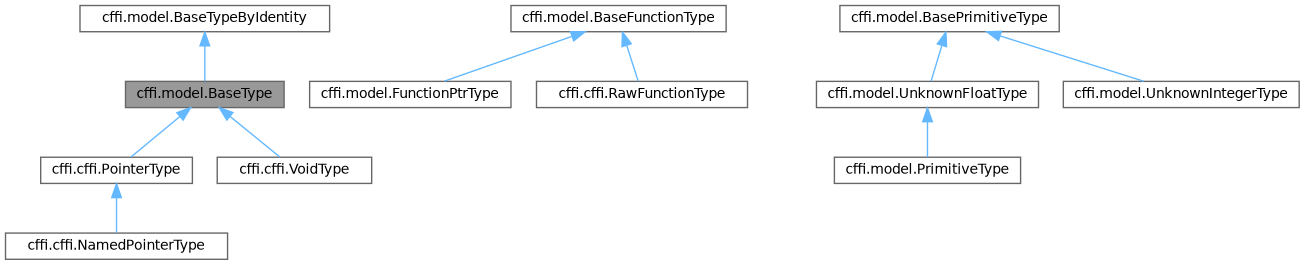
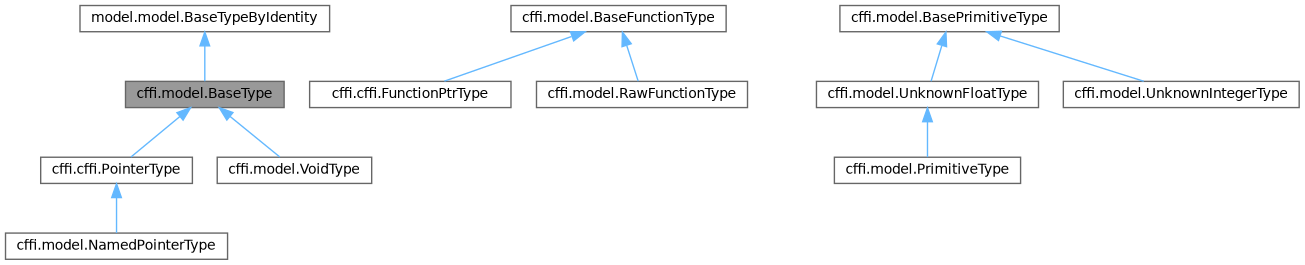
node "cffi.model.BaseTypeByIdentity": label "cffi.model.BaseTypeByIdentity" -> "model.model.BaseTypeByIdentity"
node "cffi.model.FunctionPtrType": label "cffi.model.FunctionPtrType" -> "cffi.cffi.FunctionPtrType"
node "cffi.cffi.RawFunctionType": label "cffi.cffi.RawFunctionType" -> "cffi.model.RawFunctionType"
node "cffi.cffi.VoidType": label "cffi.cffi.VoidType" -> "cffi.model.VoidType"
node "cffi.cffi.NamedPointerType": label "cffi.cffi.NamedPointerType" -> "cffi.model.NamedPointerType"
